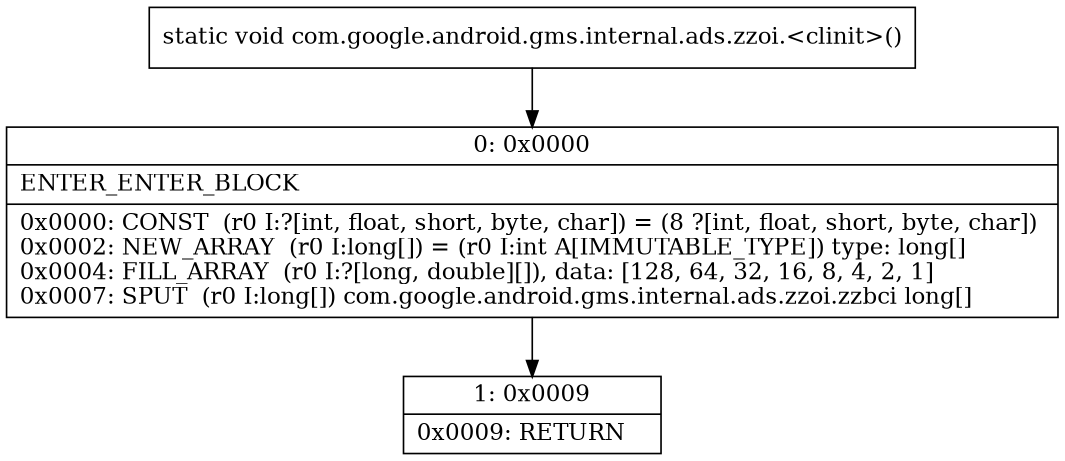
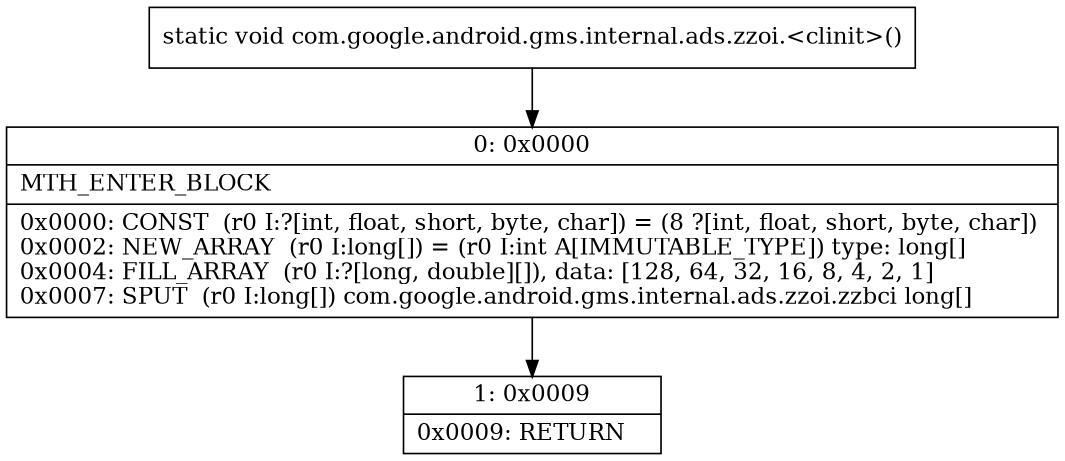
node "0: 0x0000": text "ENTER_ENTER_BLOCK" -> "MTH_ENTER_BLOCK"
